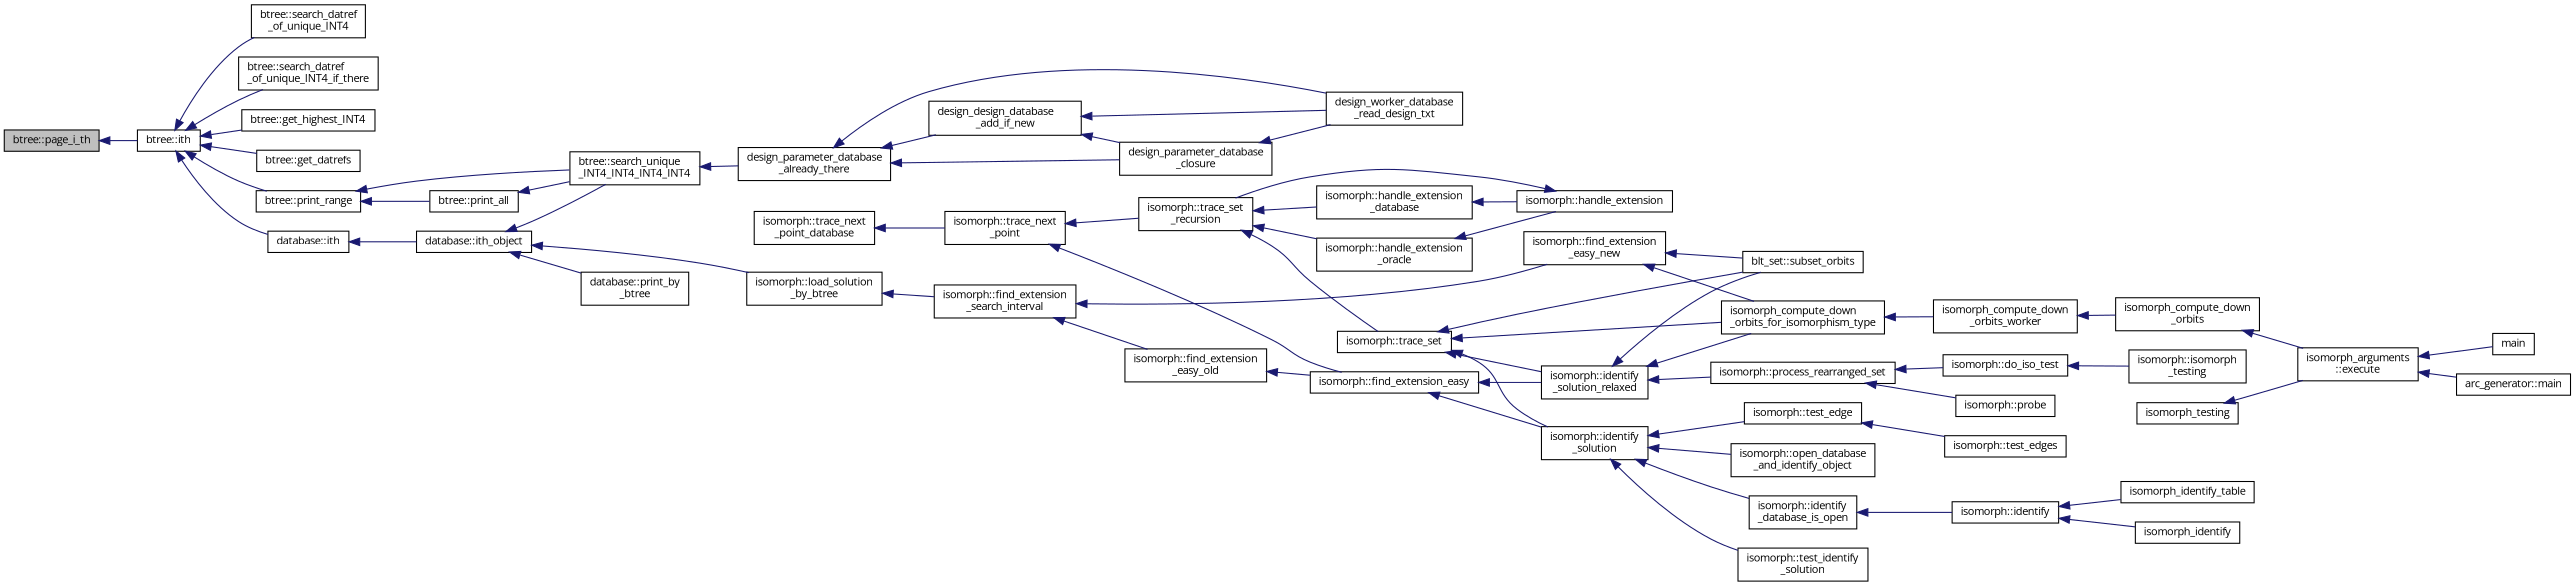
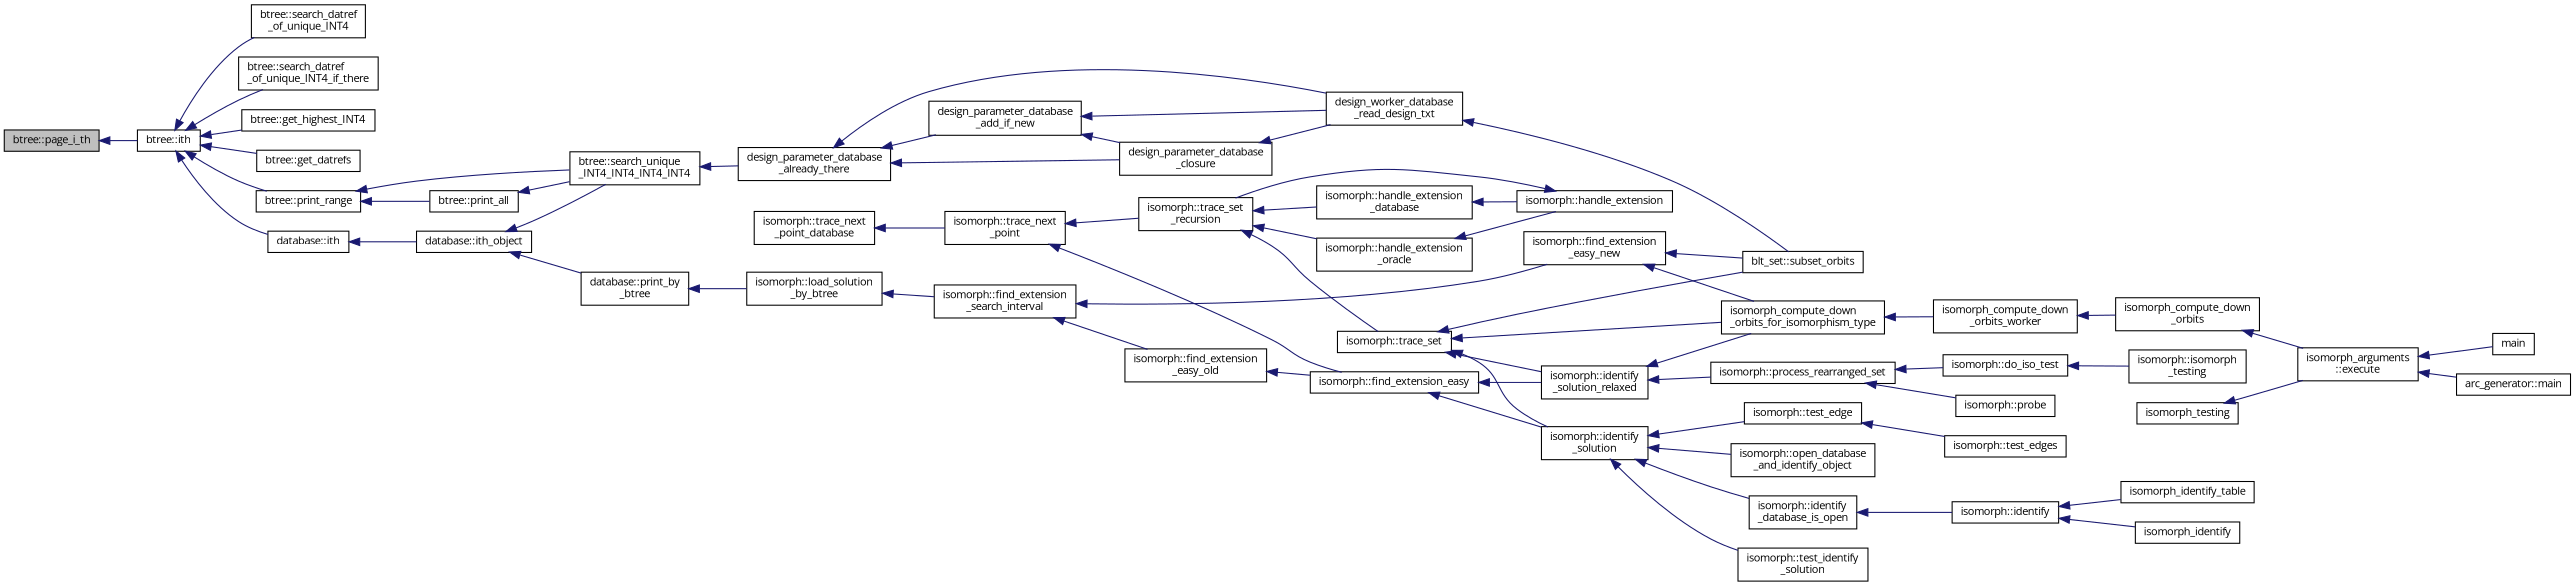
node "design_design_database _add_if_new": label "design_design_database _add_if_new" -> "design_parameter_database _add_if_new"
edge "isomorph::load_solution _by_btree" -> "database::ith_object": now "isomorph::load_solution _by_btree" -> "database::print_by _btree"
edge "blt_set::subset_orbits" -> "isomorph::identify _solution_relaxed": now "blt_set::subset_orbits" -> "design_worker_database _read_design_txt"
